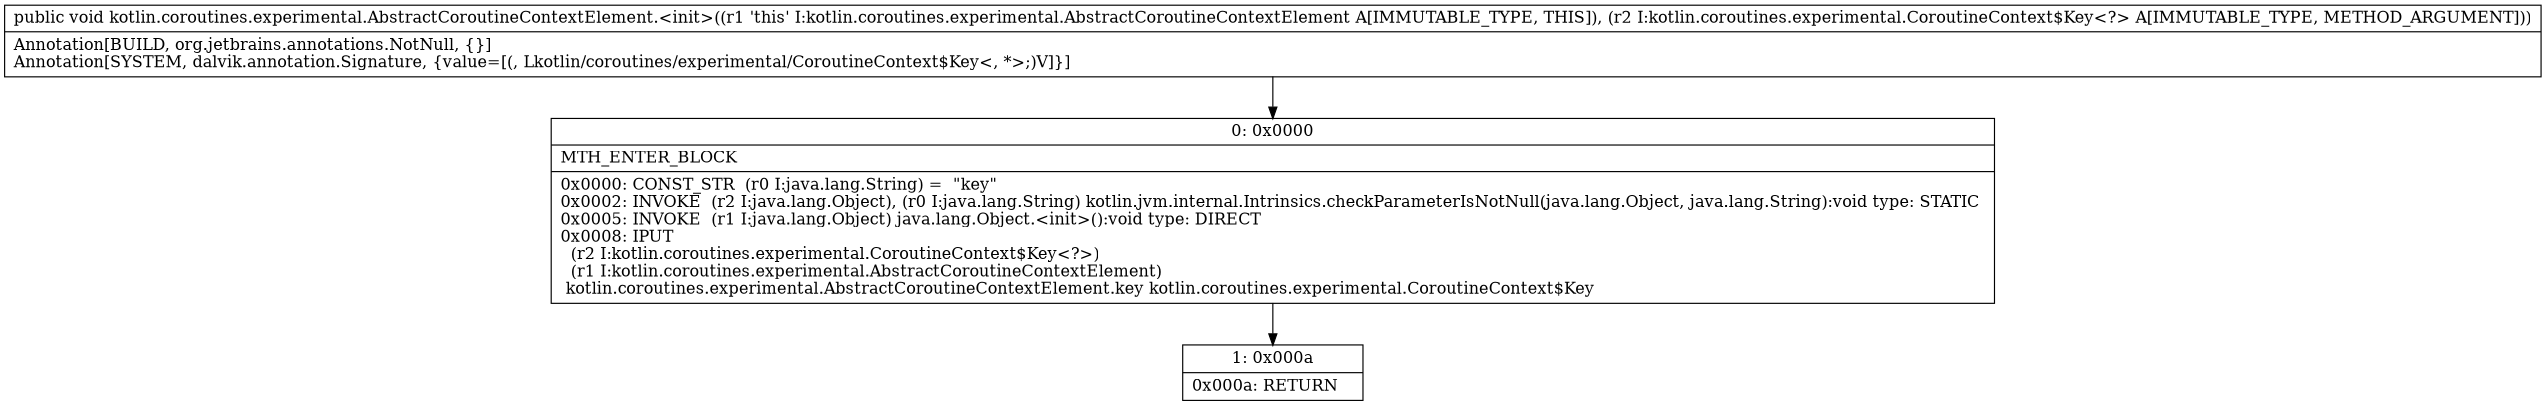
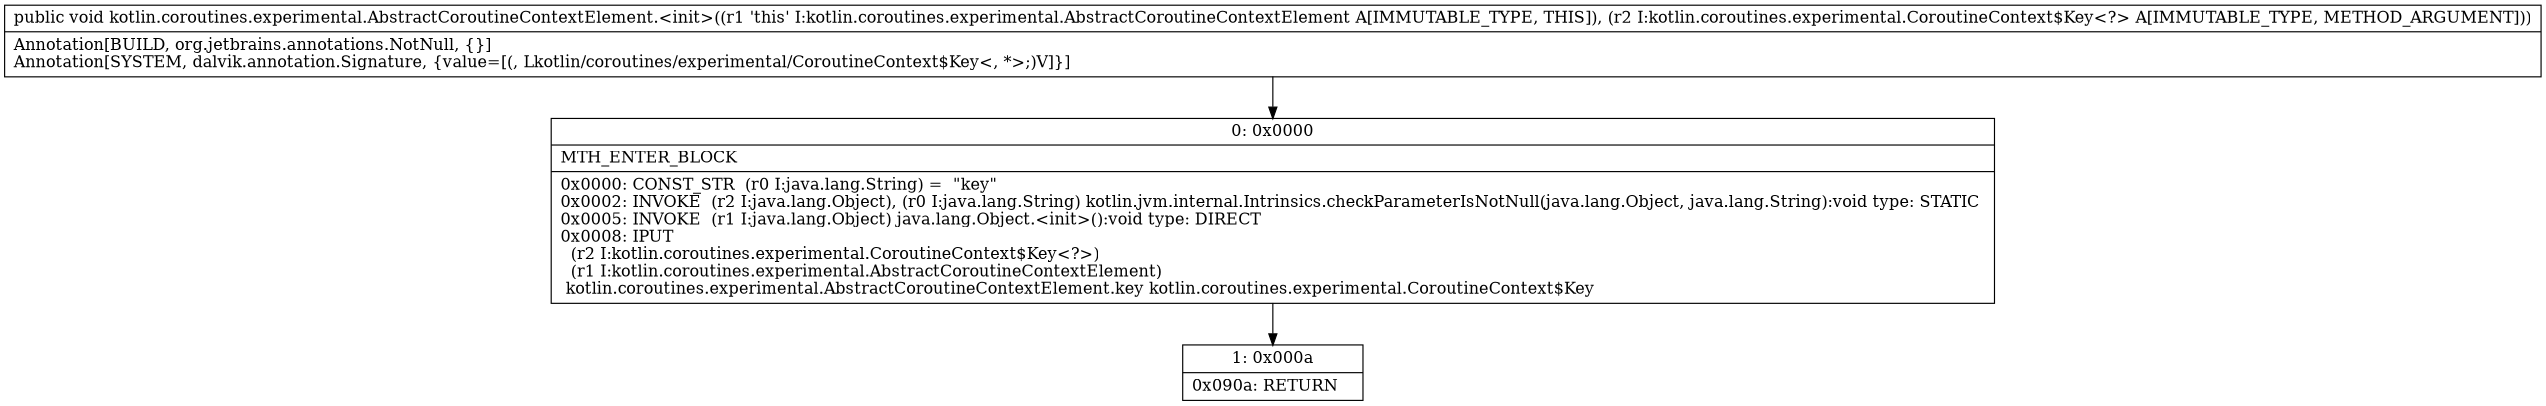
node "1: 0x000a": text "0x000a: RETURN" -> "0x090a: RETURN"
